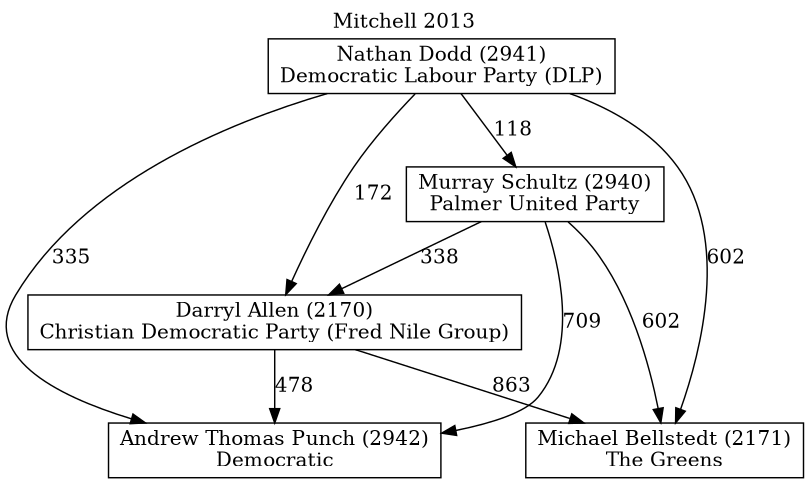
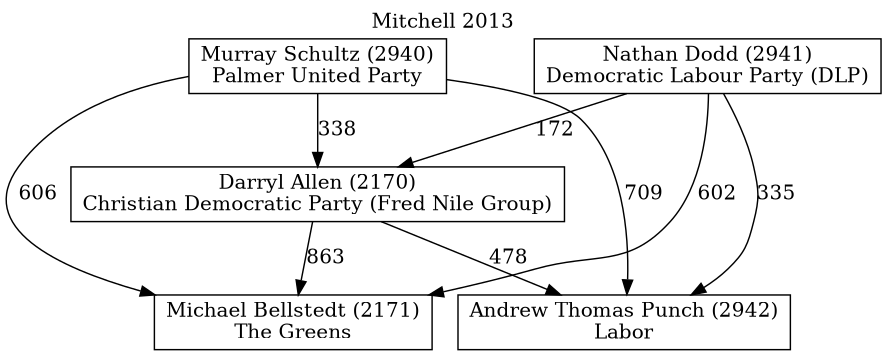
edge "Nathan Dodd (2941) Democratic Labour Party (DLP)" -> "Murray Schultz (2940) Palmer United Party": removed, label "118"
edge "Murray Schultz (2940) Palmer United Party" -> "Michael Bellstedt (2171) The Greens": label "602" -> "606"
node "Andrew Thomas Punch (2942) Democratic": label "Andrew Thomas Punch (2942) Democratic" -> "Andrew Thomas Punch (2942) Labor"
